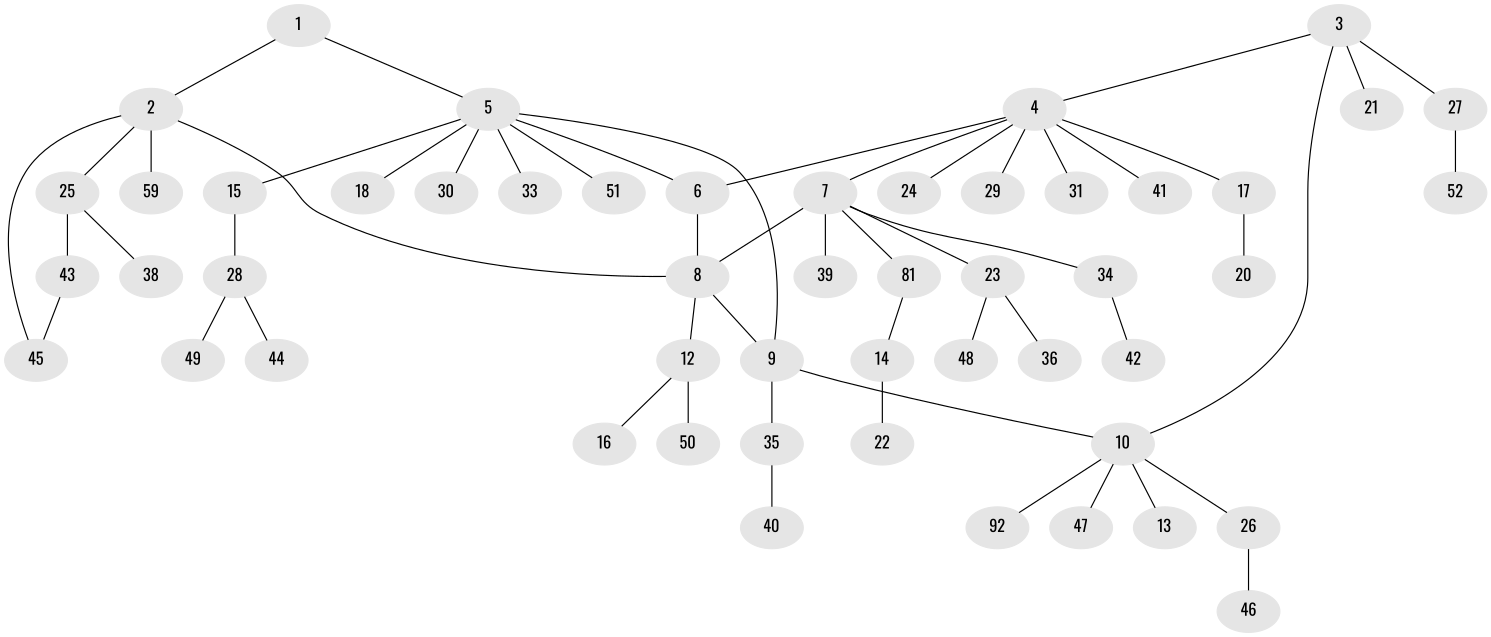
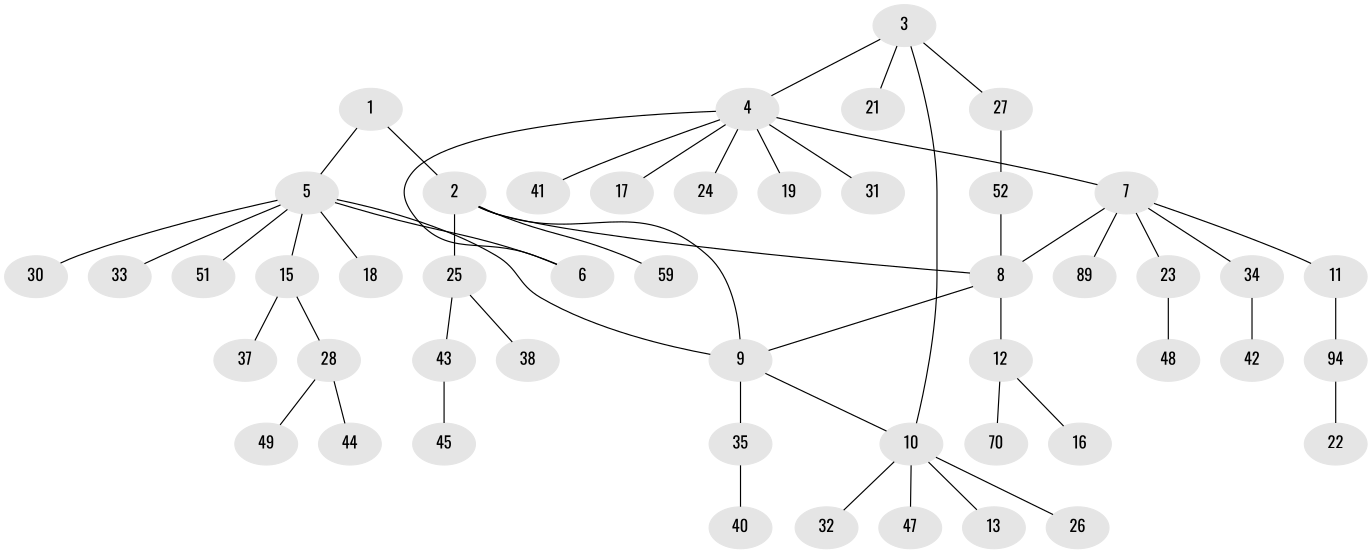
node "29": label "29" -> "19"
edge "2" -- "45": now "2" -- "9"
edge "6" -- "8": now "52" -- "8"
node "39": label "39" -> "89"
node "81": label "81" -> "11"
node "20": removed
node "37": added
node "14": label "14" -> "94"
node "36": removed
node "50": label "50" -> "70"
node "92": label "92" -> "32"
node "46": removed
